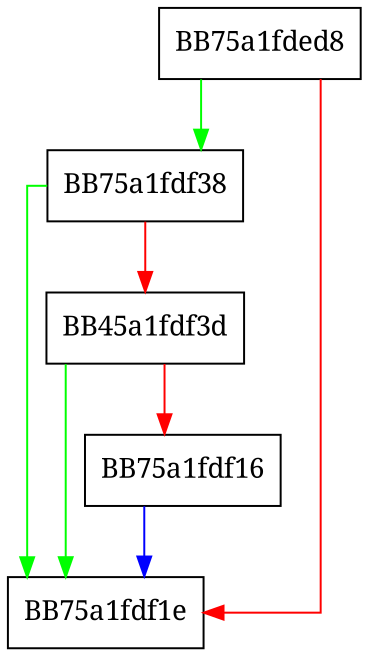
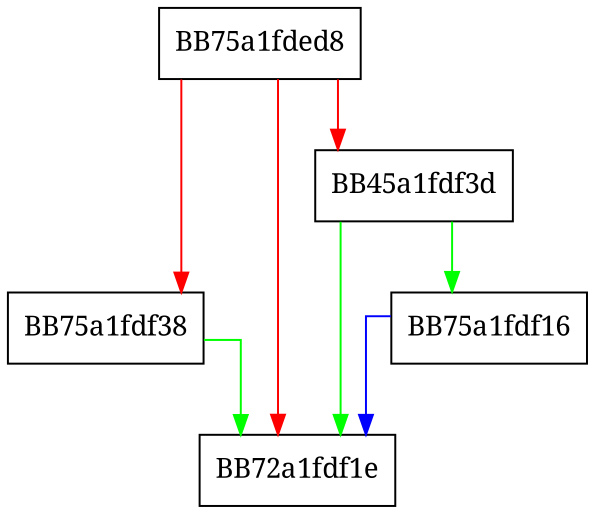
edge "BB75a1fded8" -> "BB75a1fdf38": color green -> red
edge "BB75a1fdf38" -> "BB45a1fdf3d": now "BB75a1fded8" -> "BB45a1fdf3d"
edge "BB45a1fdf3d" -> "BB75a1fdf16": color red -> green
node "BB75a1fdf1e": label "BB75a1fdf1e" -> "BB72a1fdf1e"
